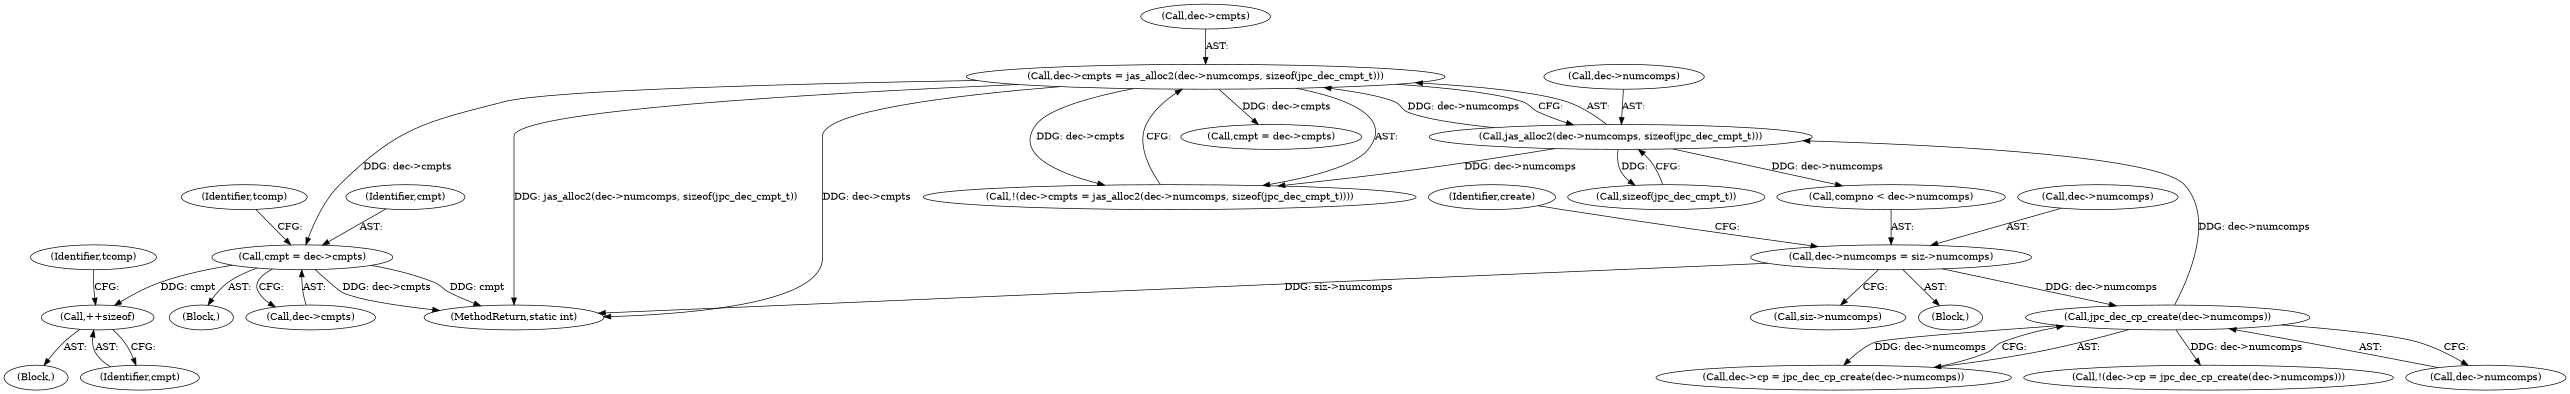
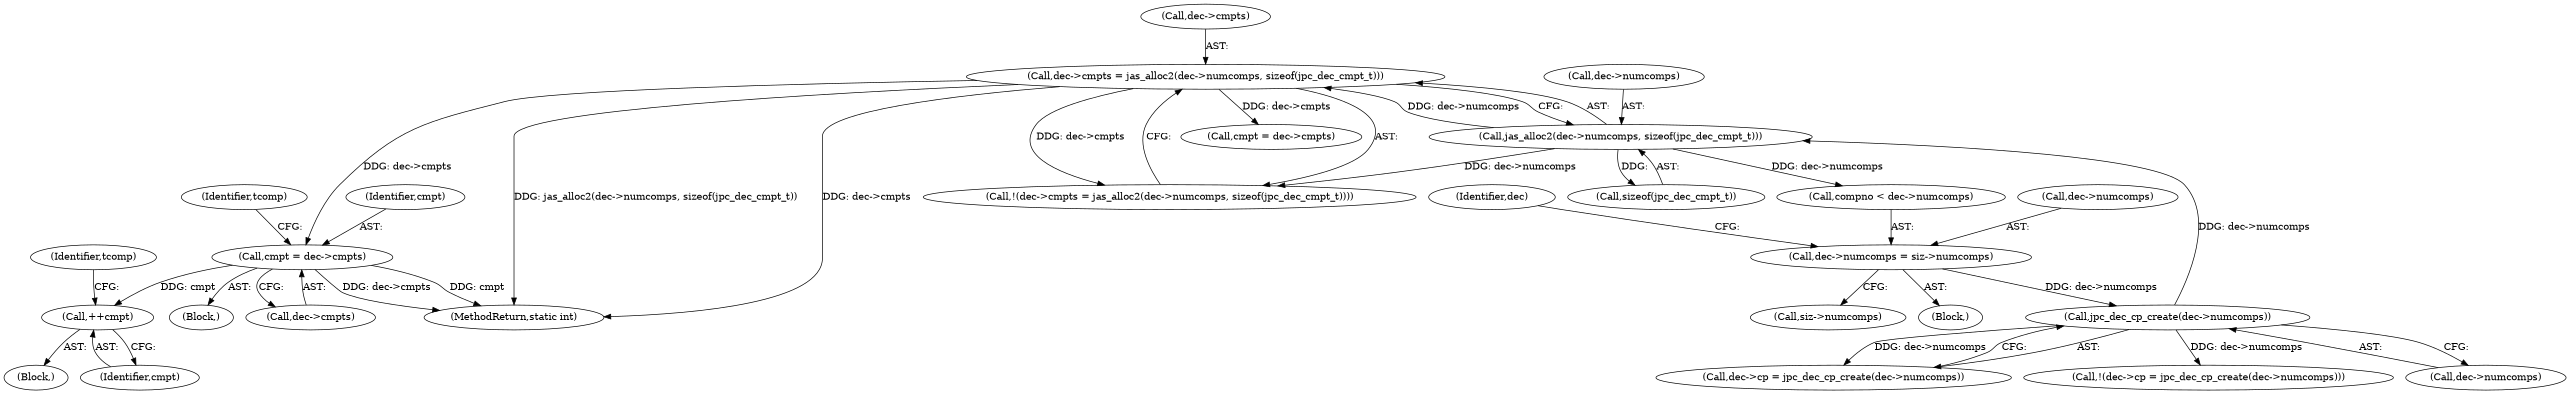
edge "(Call,sizeof(jpc_dec_cmpt_t))" -> "(Call,jas_alloc2(dec->numcomps, sizeof(jpc_dec_cmpt_t)))": label "CFG: " -> "AST: "
node "(Identifier,create)": label "(Identifier,create)" -> "(Identifier,dec)"
edge "(Call,dec->numcomps = siz->numcomps)" -> "(MethodReturn,static int)": removed, label "DDG: siz->numcomps"
node "(Call,++sizeof)": label "(Call,++sizeof)" -> "(Call,++cmpt)"
